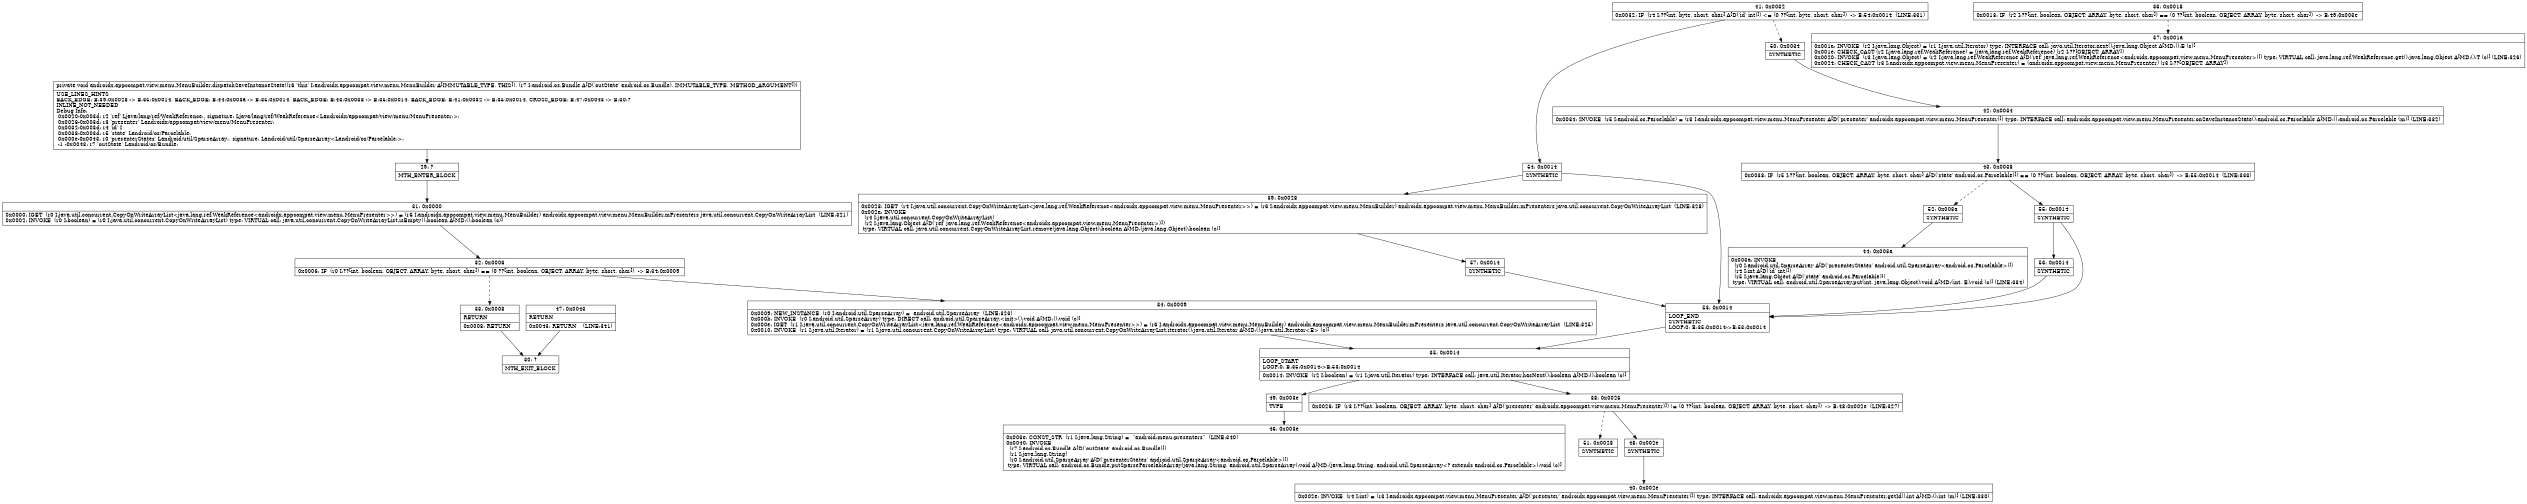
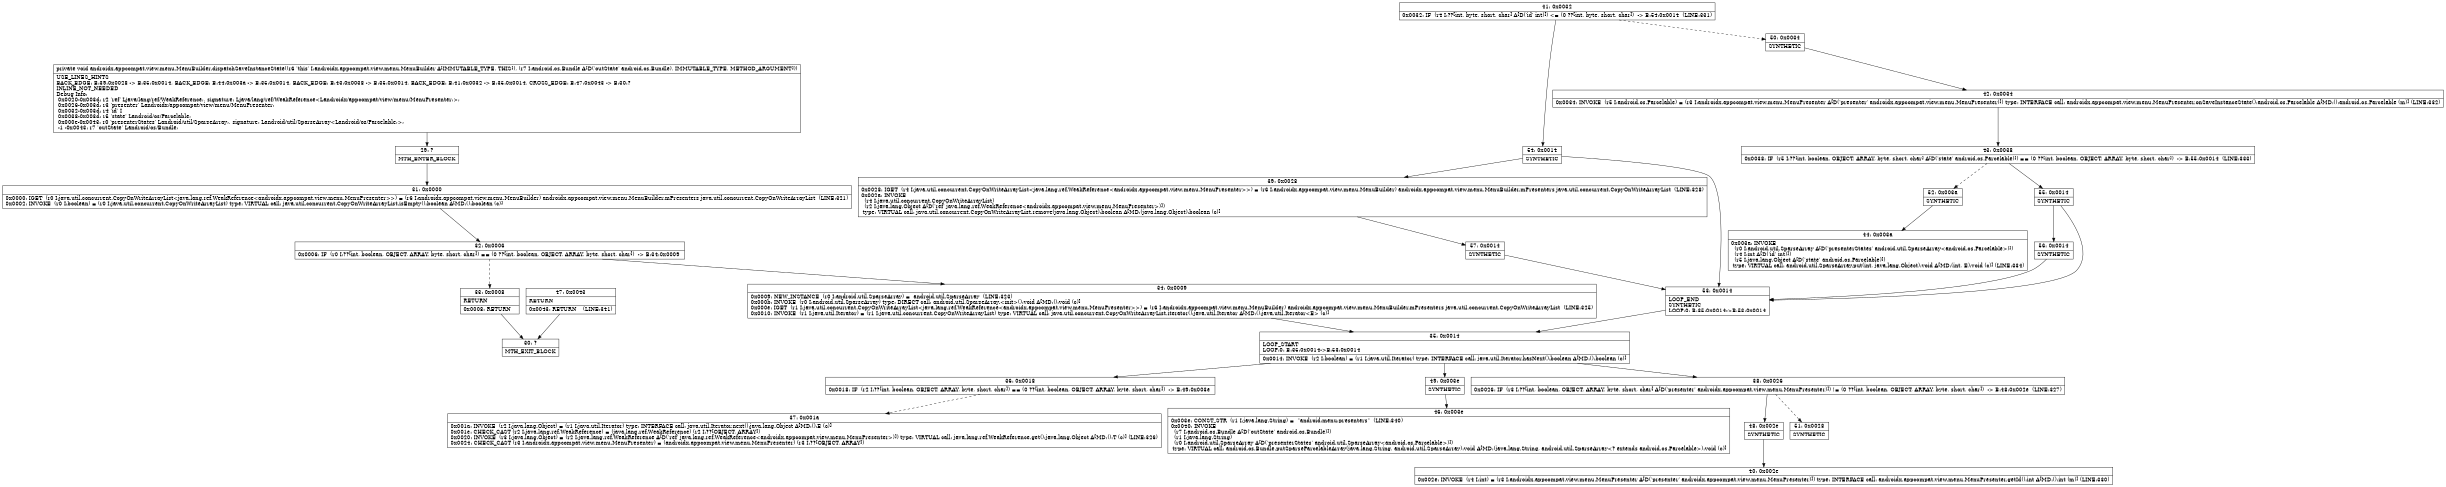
edge "35: 0x0014" -> "36: 0x0018": added
node "49: 0x003e": text "TYPE" -> "SYNTHETIC"
